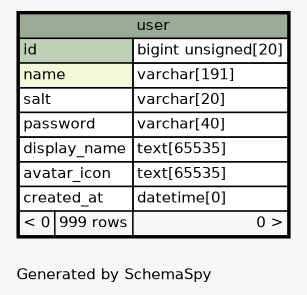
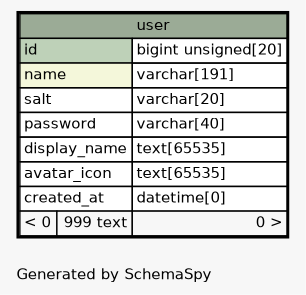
node "user": text "999 rows" -> "999 text"
